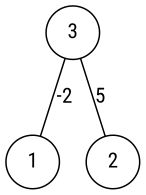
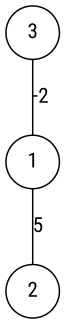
edge "3" -- "2": now "1" -- "2"
